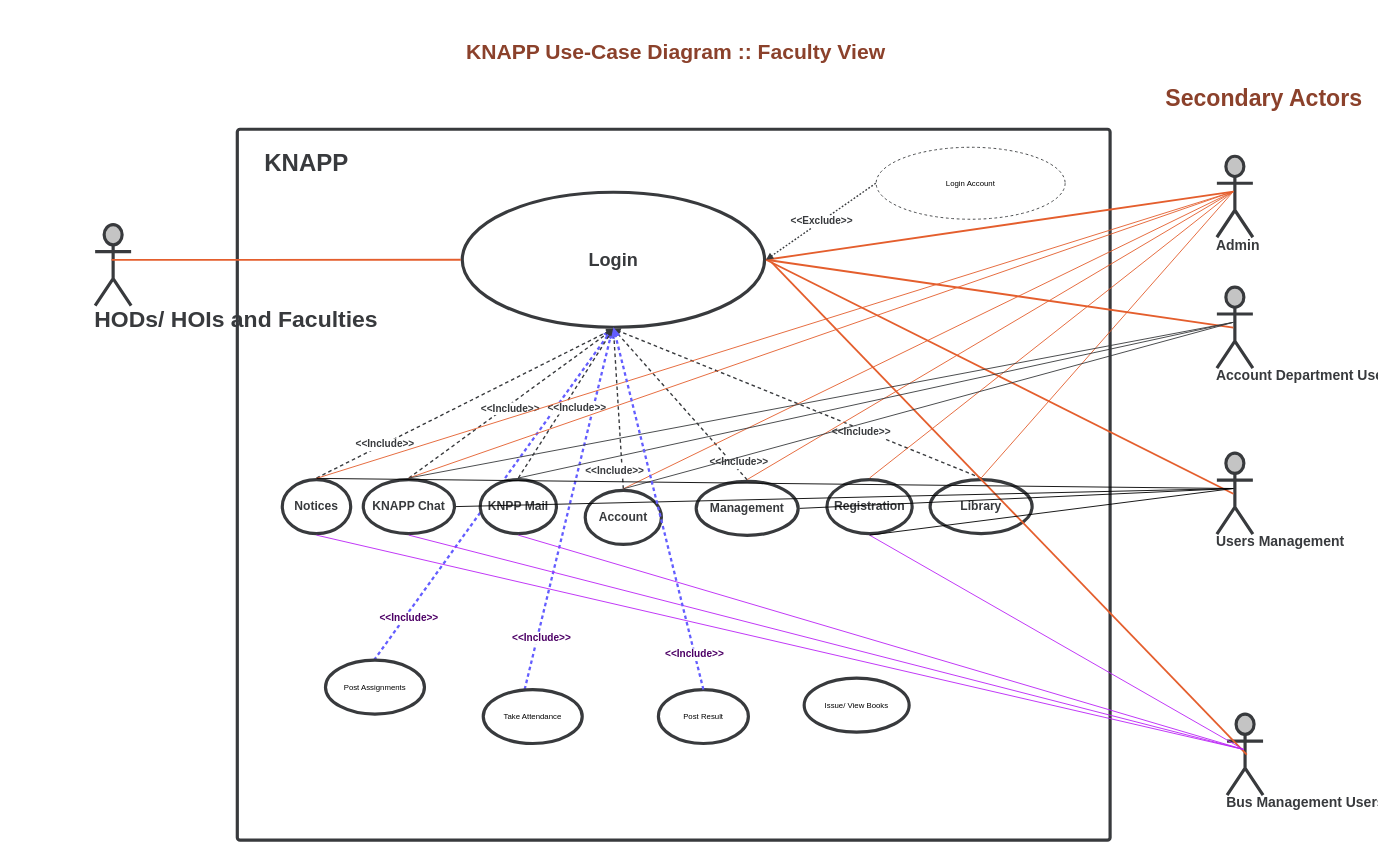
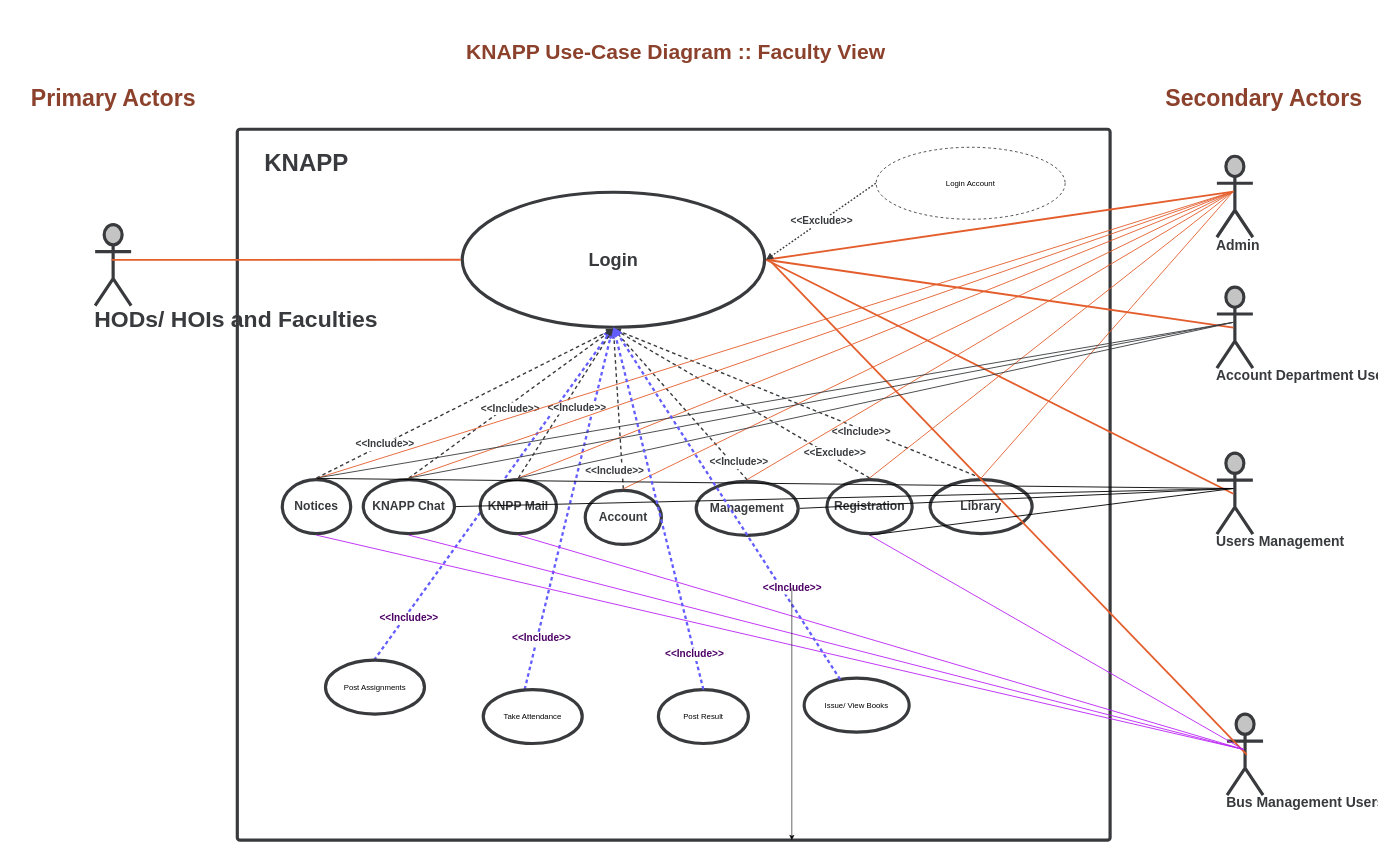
node "Primary Actors": added
edge "Admin" -- "KNPP Mail": added
edge "Registration" -> "Login": added, label "<<Exclude>>"
edge "Account Department Users" -- "Notices": added
edge "Account Department Users" -- "Account": removed
edge "Issue/ View Books" -> "Login": added, label "<<Include>>"
